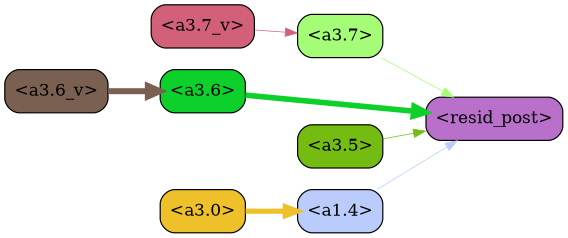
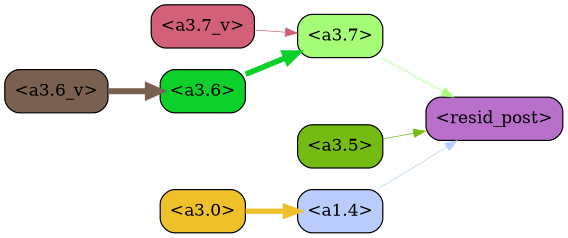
edge "<a3.6>" -> "<resid_post>": now "<a3.6>" -> "<a3.7>"
